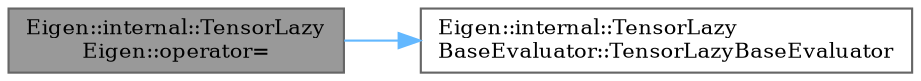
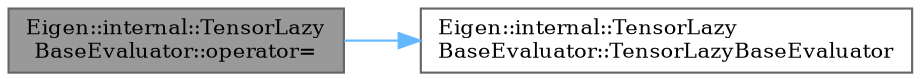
node "Eigen::internal::TensorLazy Eigen::operator=": label "Eigen::internal::TensorLazy Eigen::operator=" -> "Eigen::internal::TensorLazy BaseEvaluator::operator="
